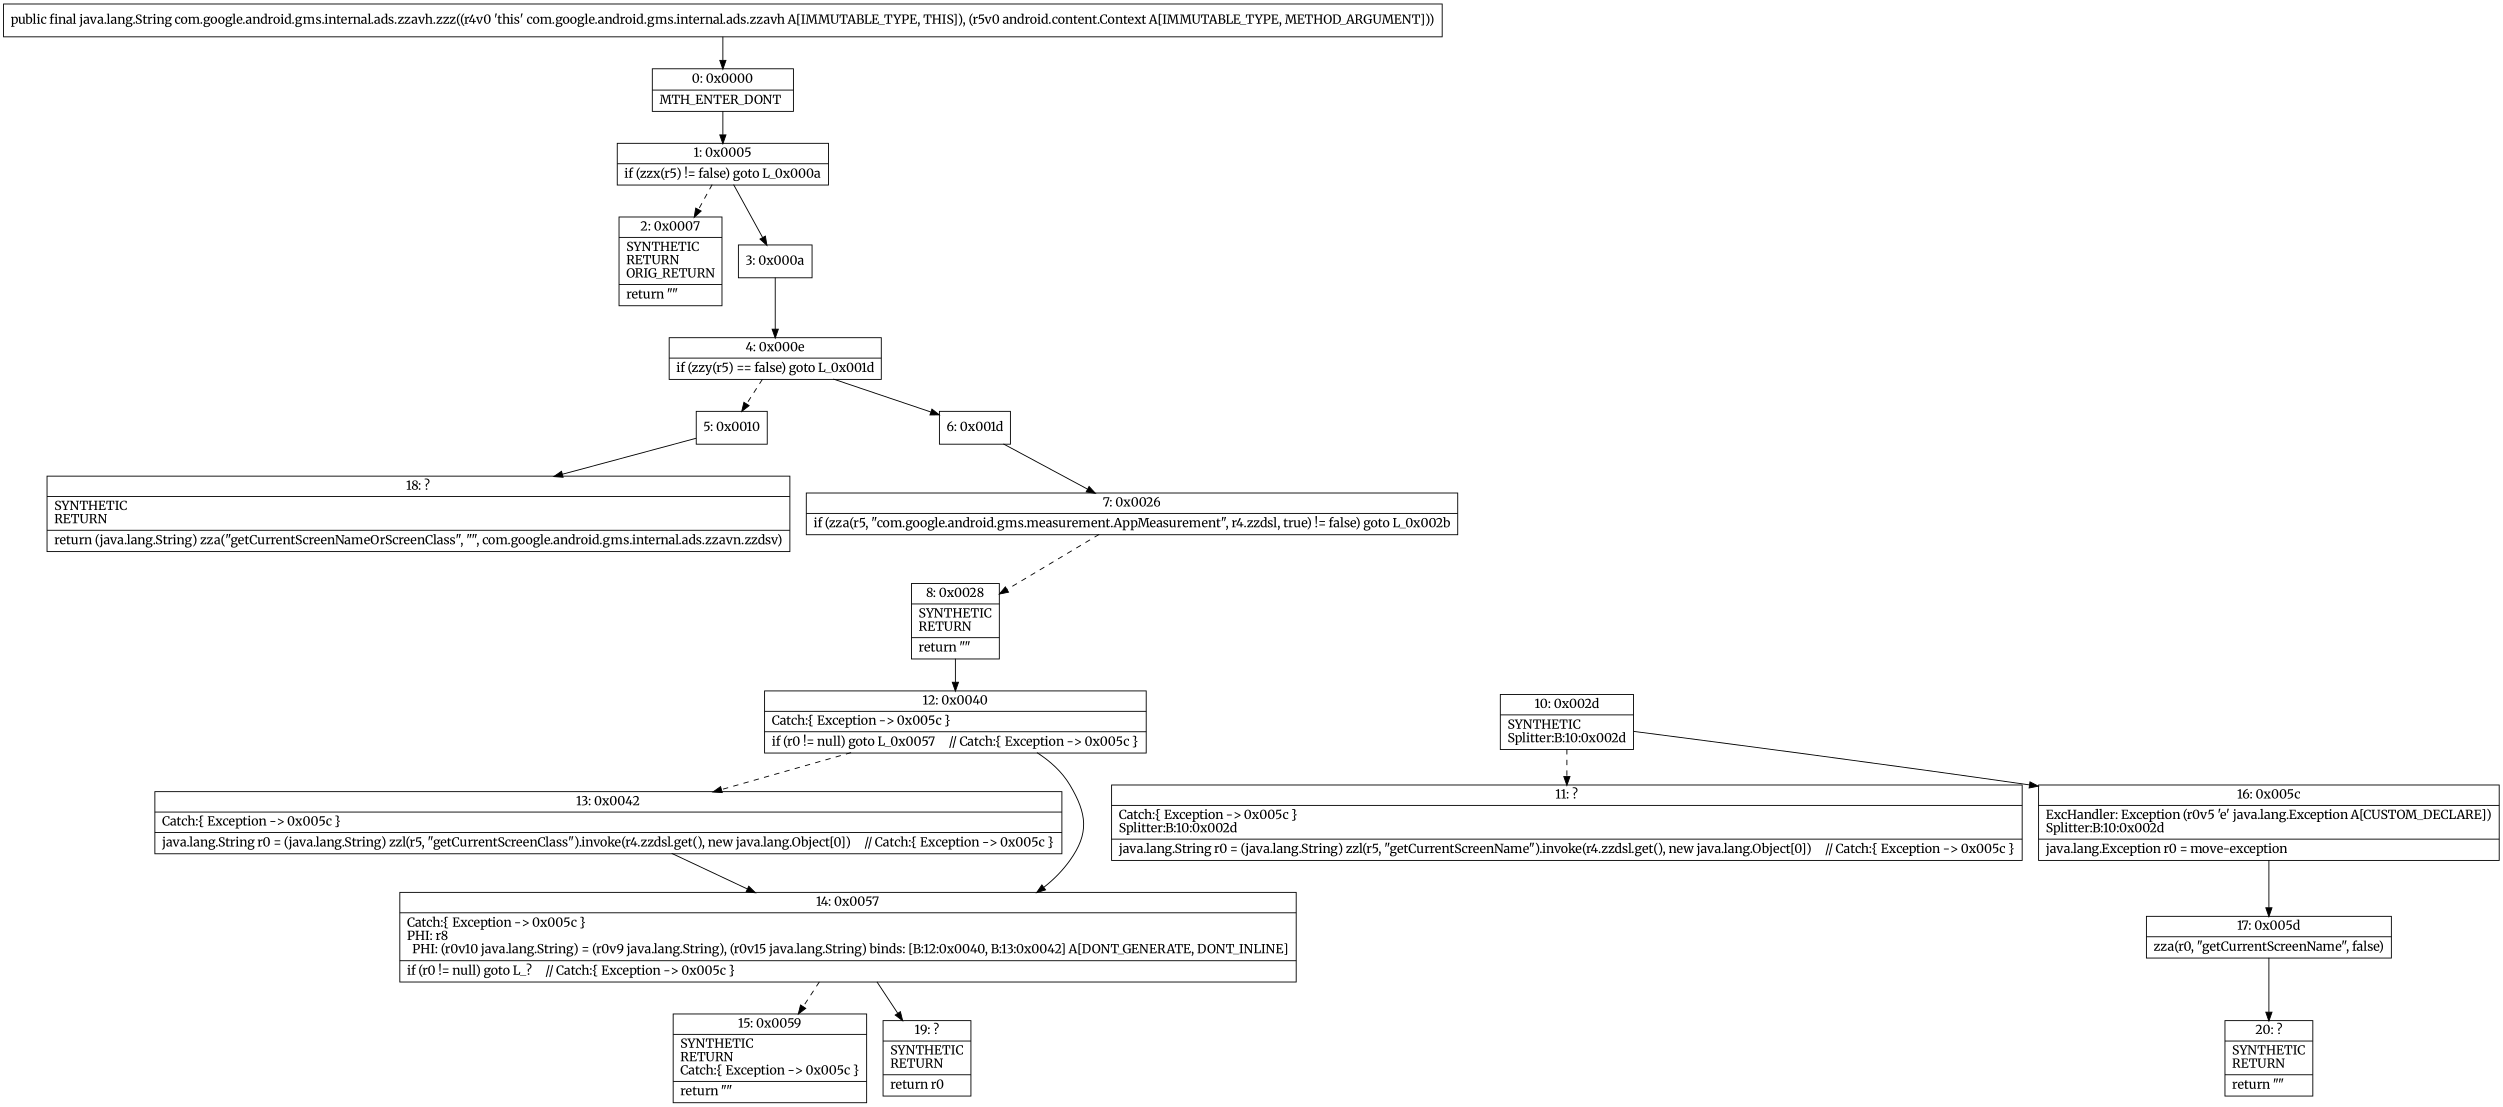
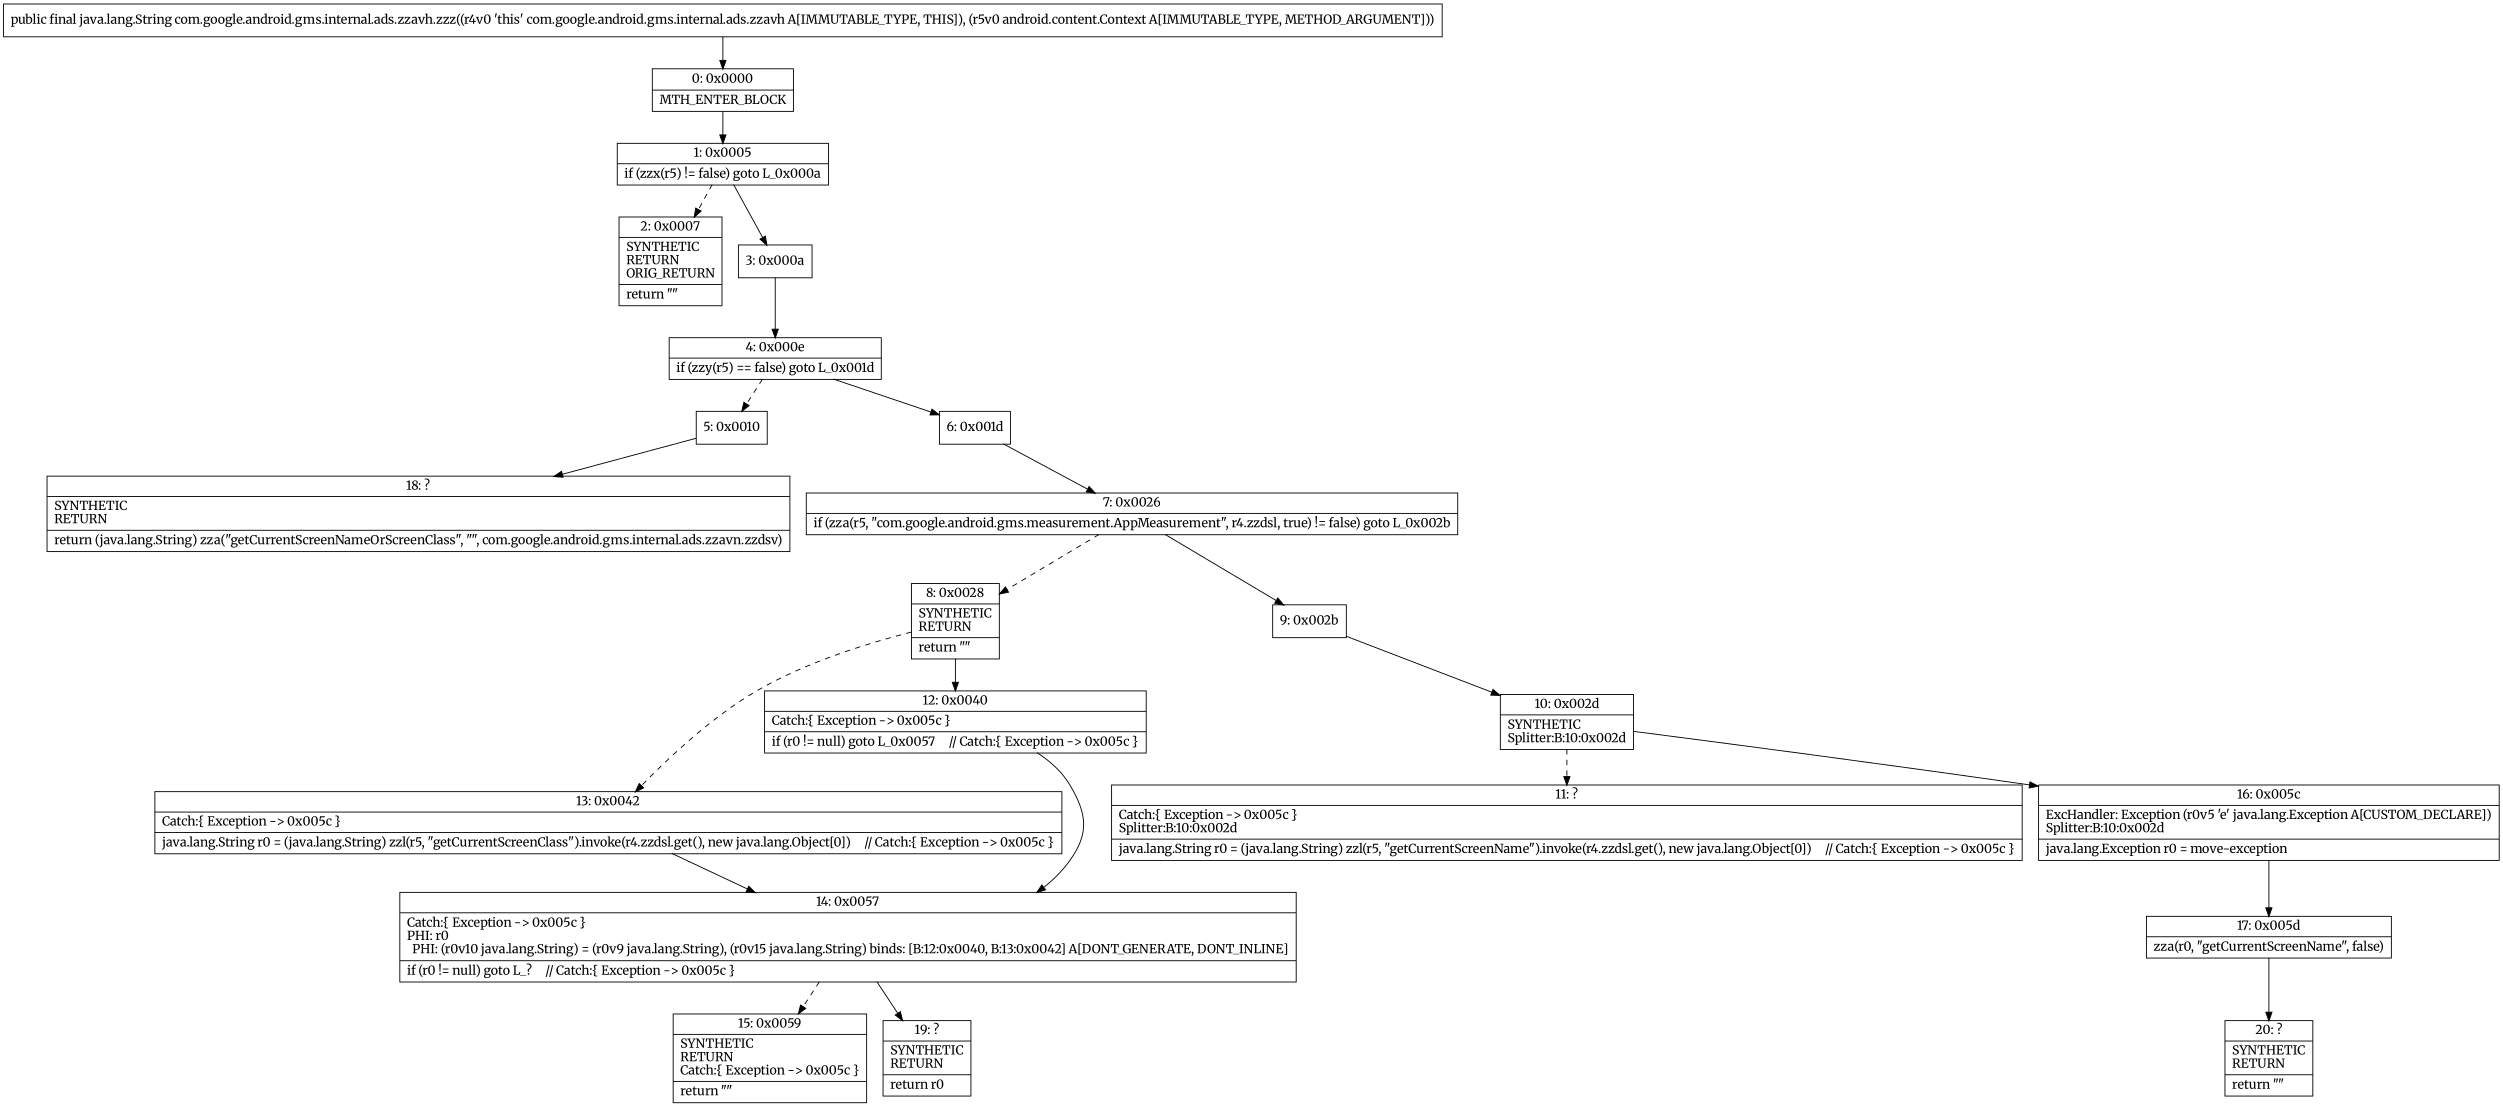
node "0: 0x0000": text "MTH_ENTER_DONT" -> "MTH_ENTER_BLOCK"
node "9: 0x002b": added
edge "12: 0x0040" -> "13: 0x0042": now "8: 0x0028" -> "13: 0x0042"
node "14: 0x0057": text "PHI: r8" -> "PHI: r0"
